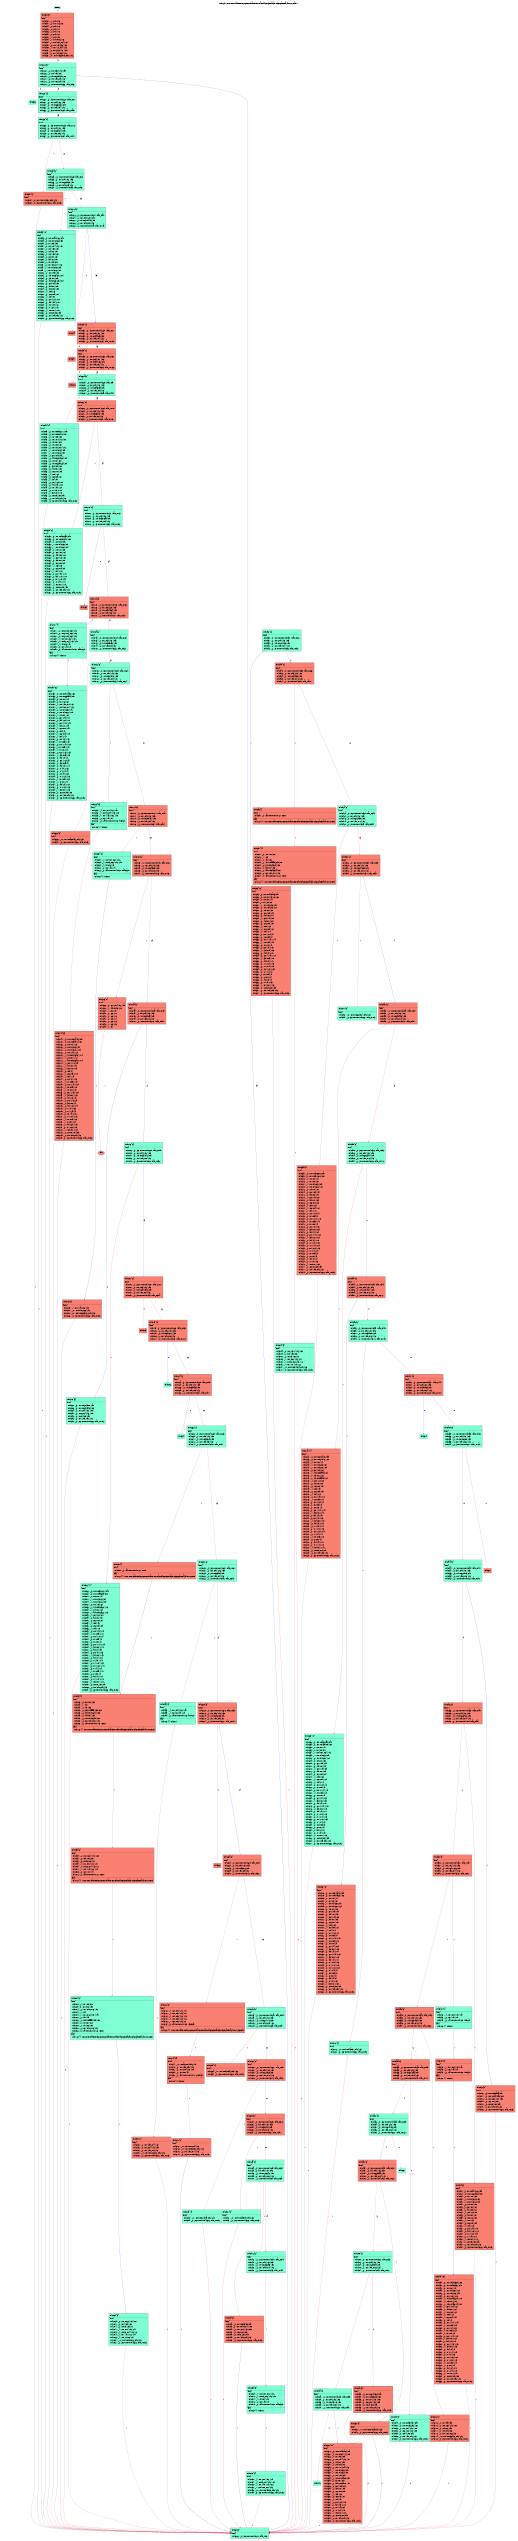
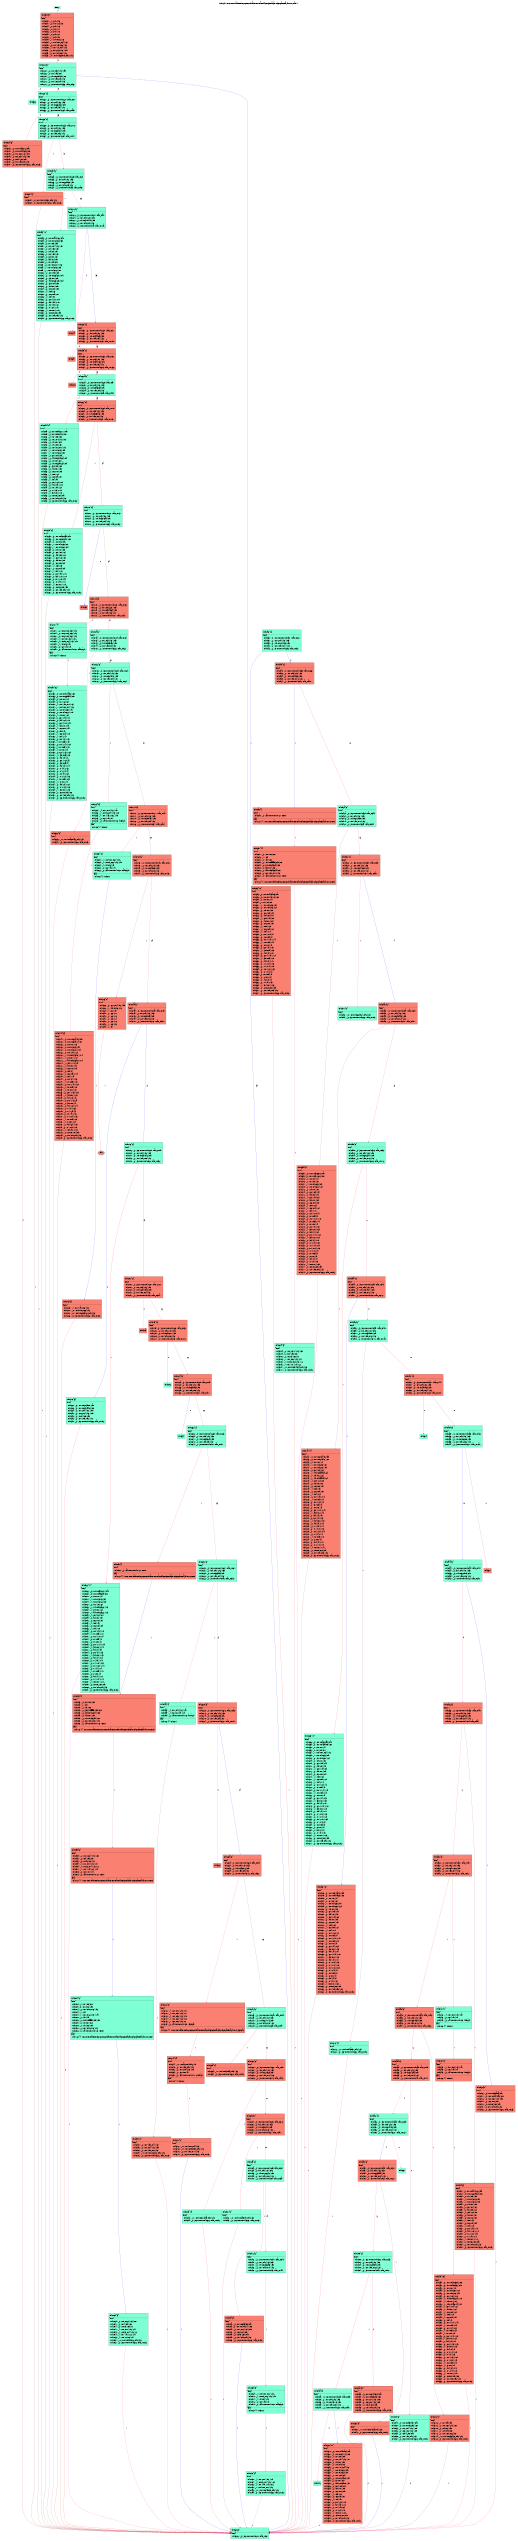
node "Desktop": label "Desktop" -> "Entry"
node "0x40308b [33]": added
